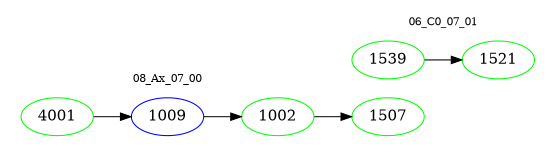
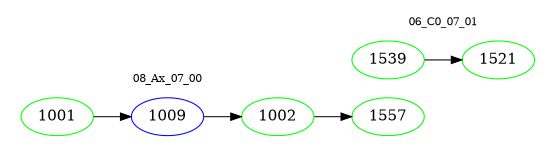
node "4001": label "4001" -> "1001"
node "1507": label "1507" -> "1557"
